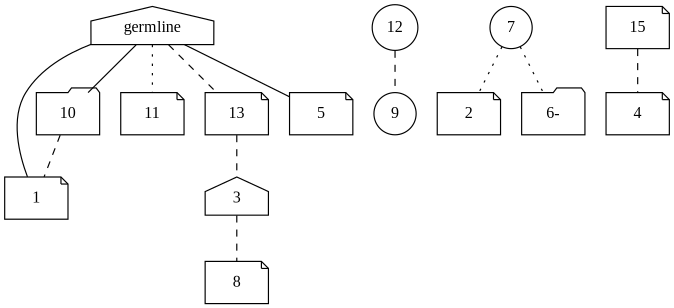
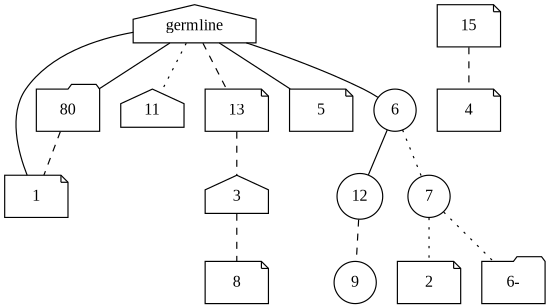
node "6": added
node "10": label "10" -> "80"
node "11": shape note -> house
